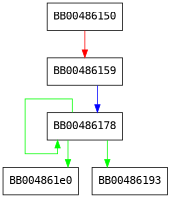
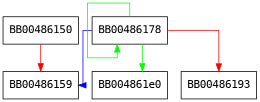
edge "BB00486159" -> "BB00486178": reversed
edge "BB00486178" -> "BB00486193": color green -> red
